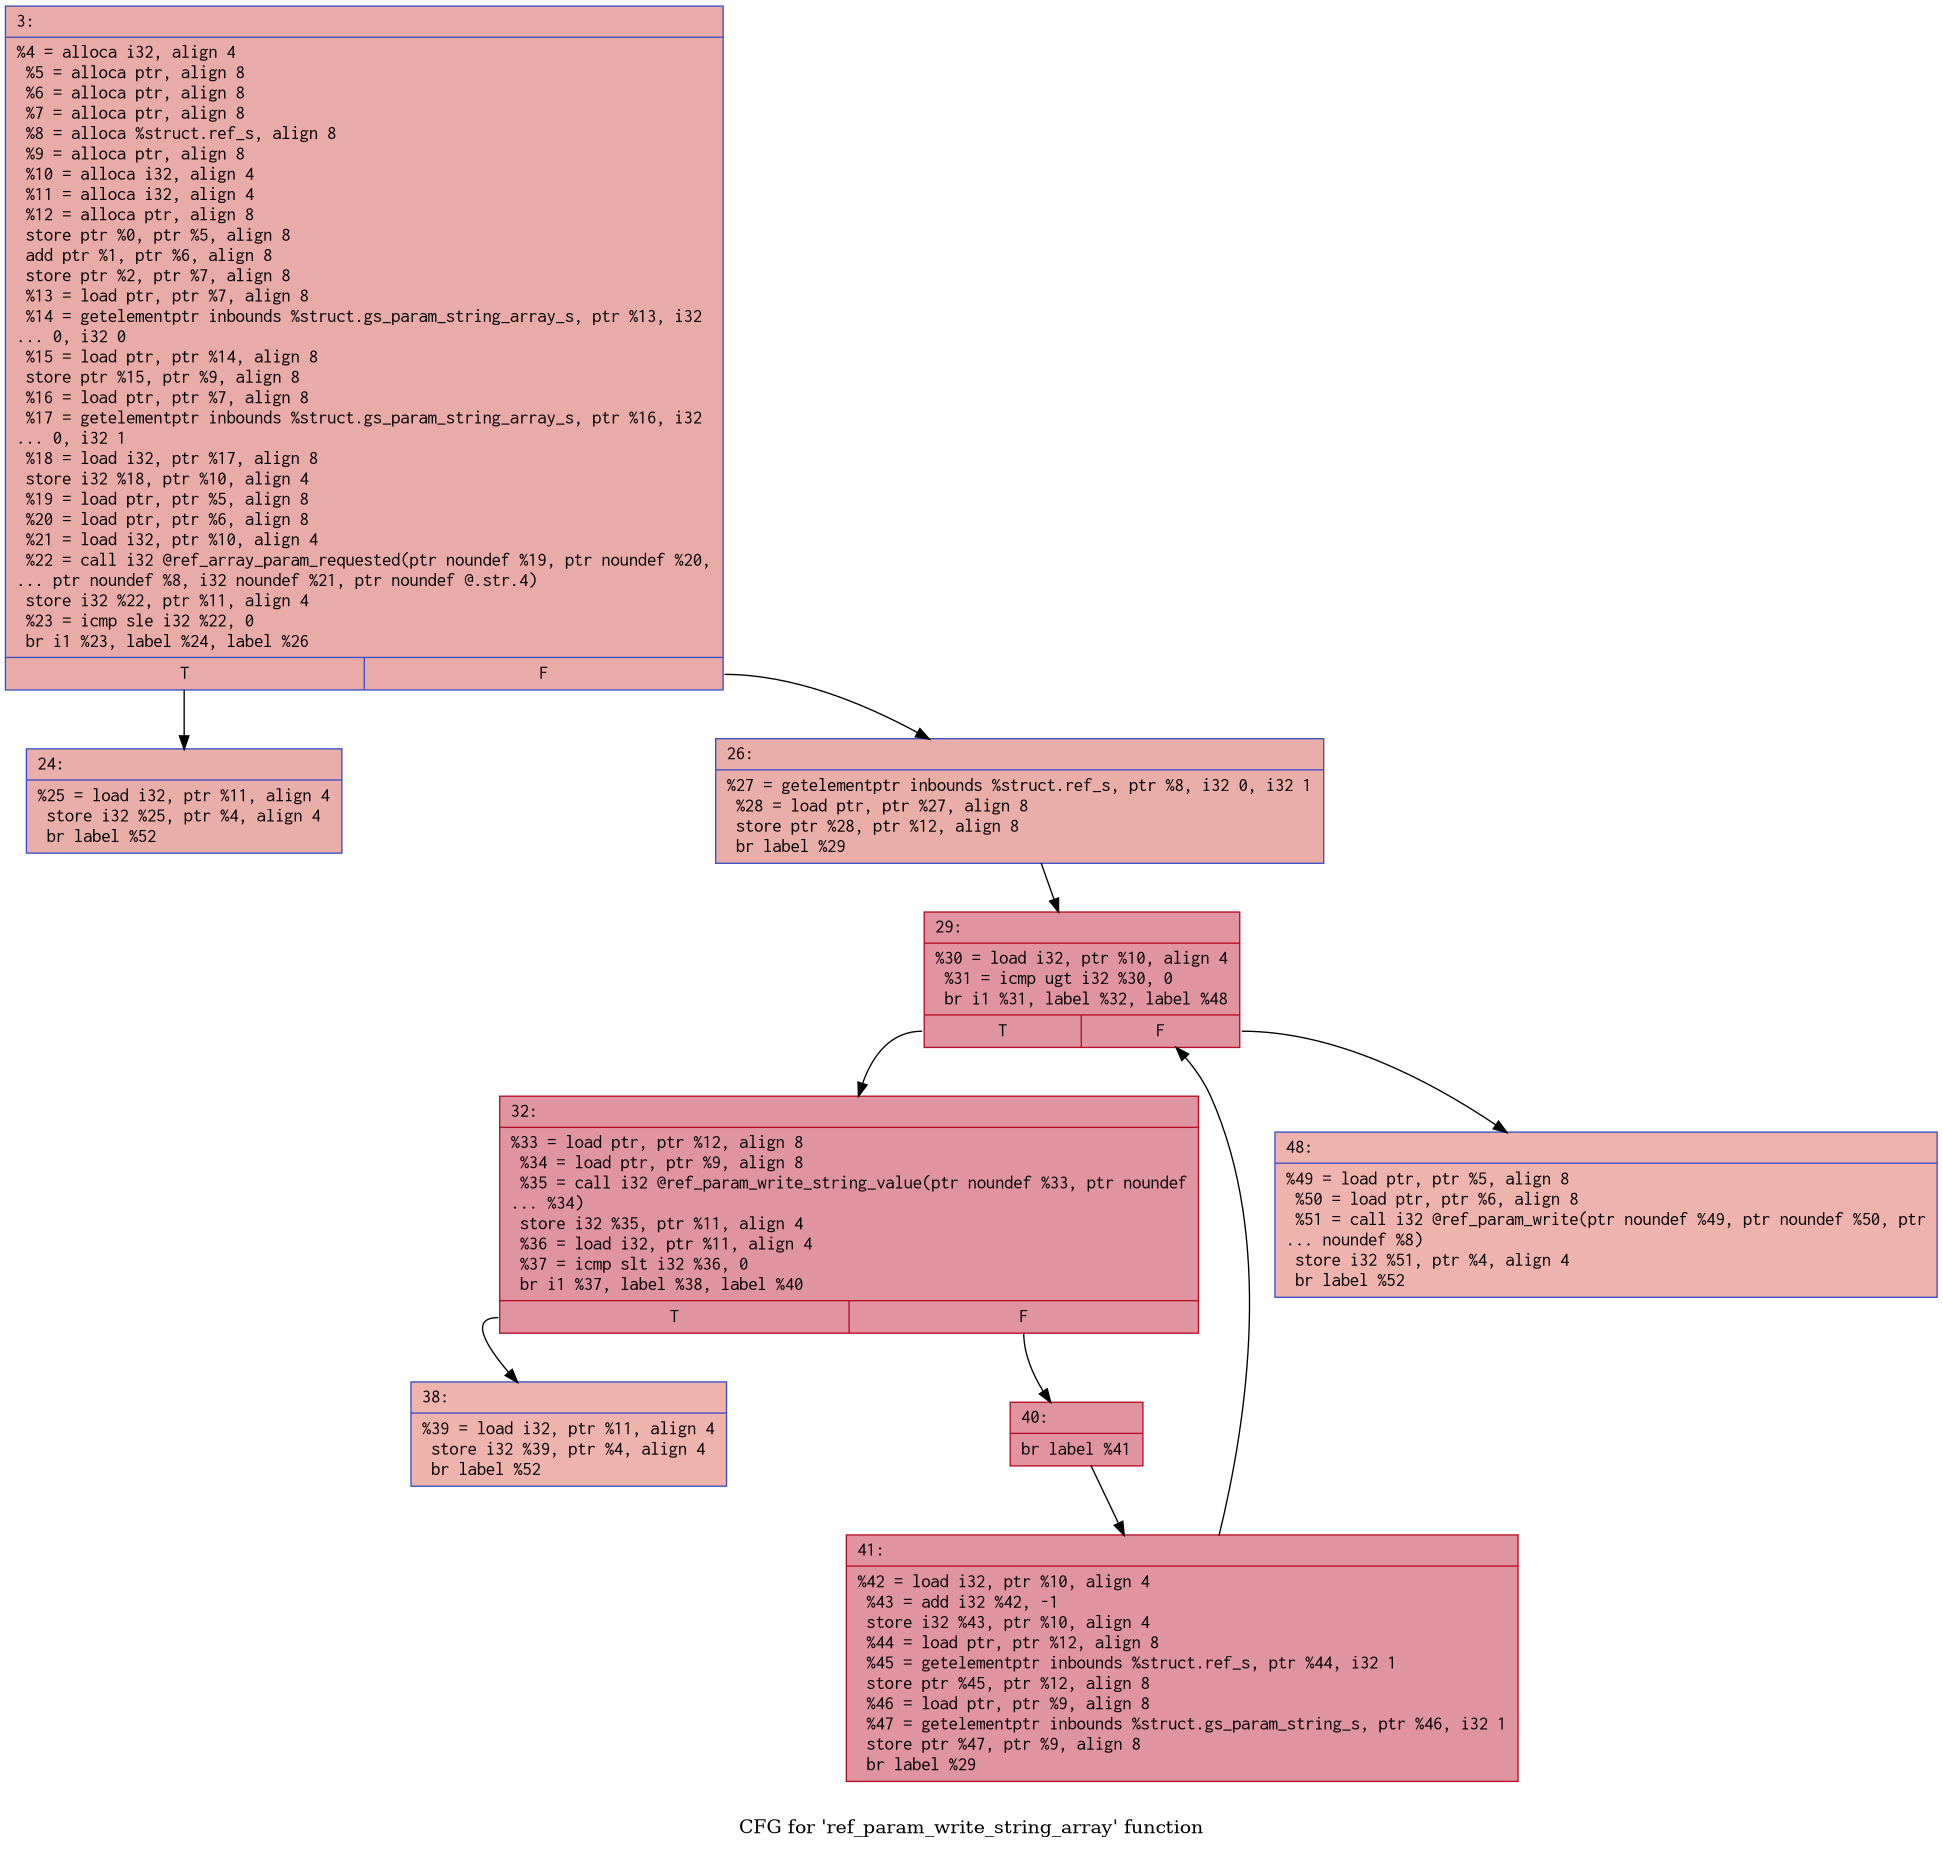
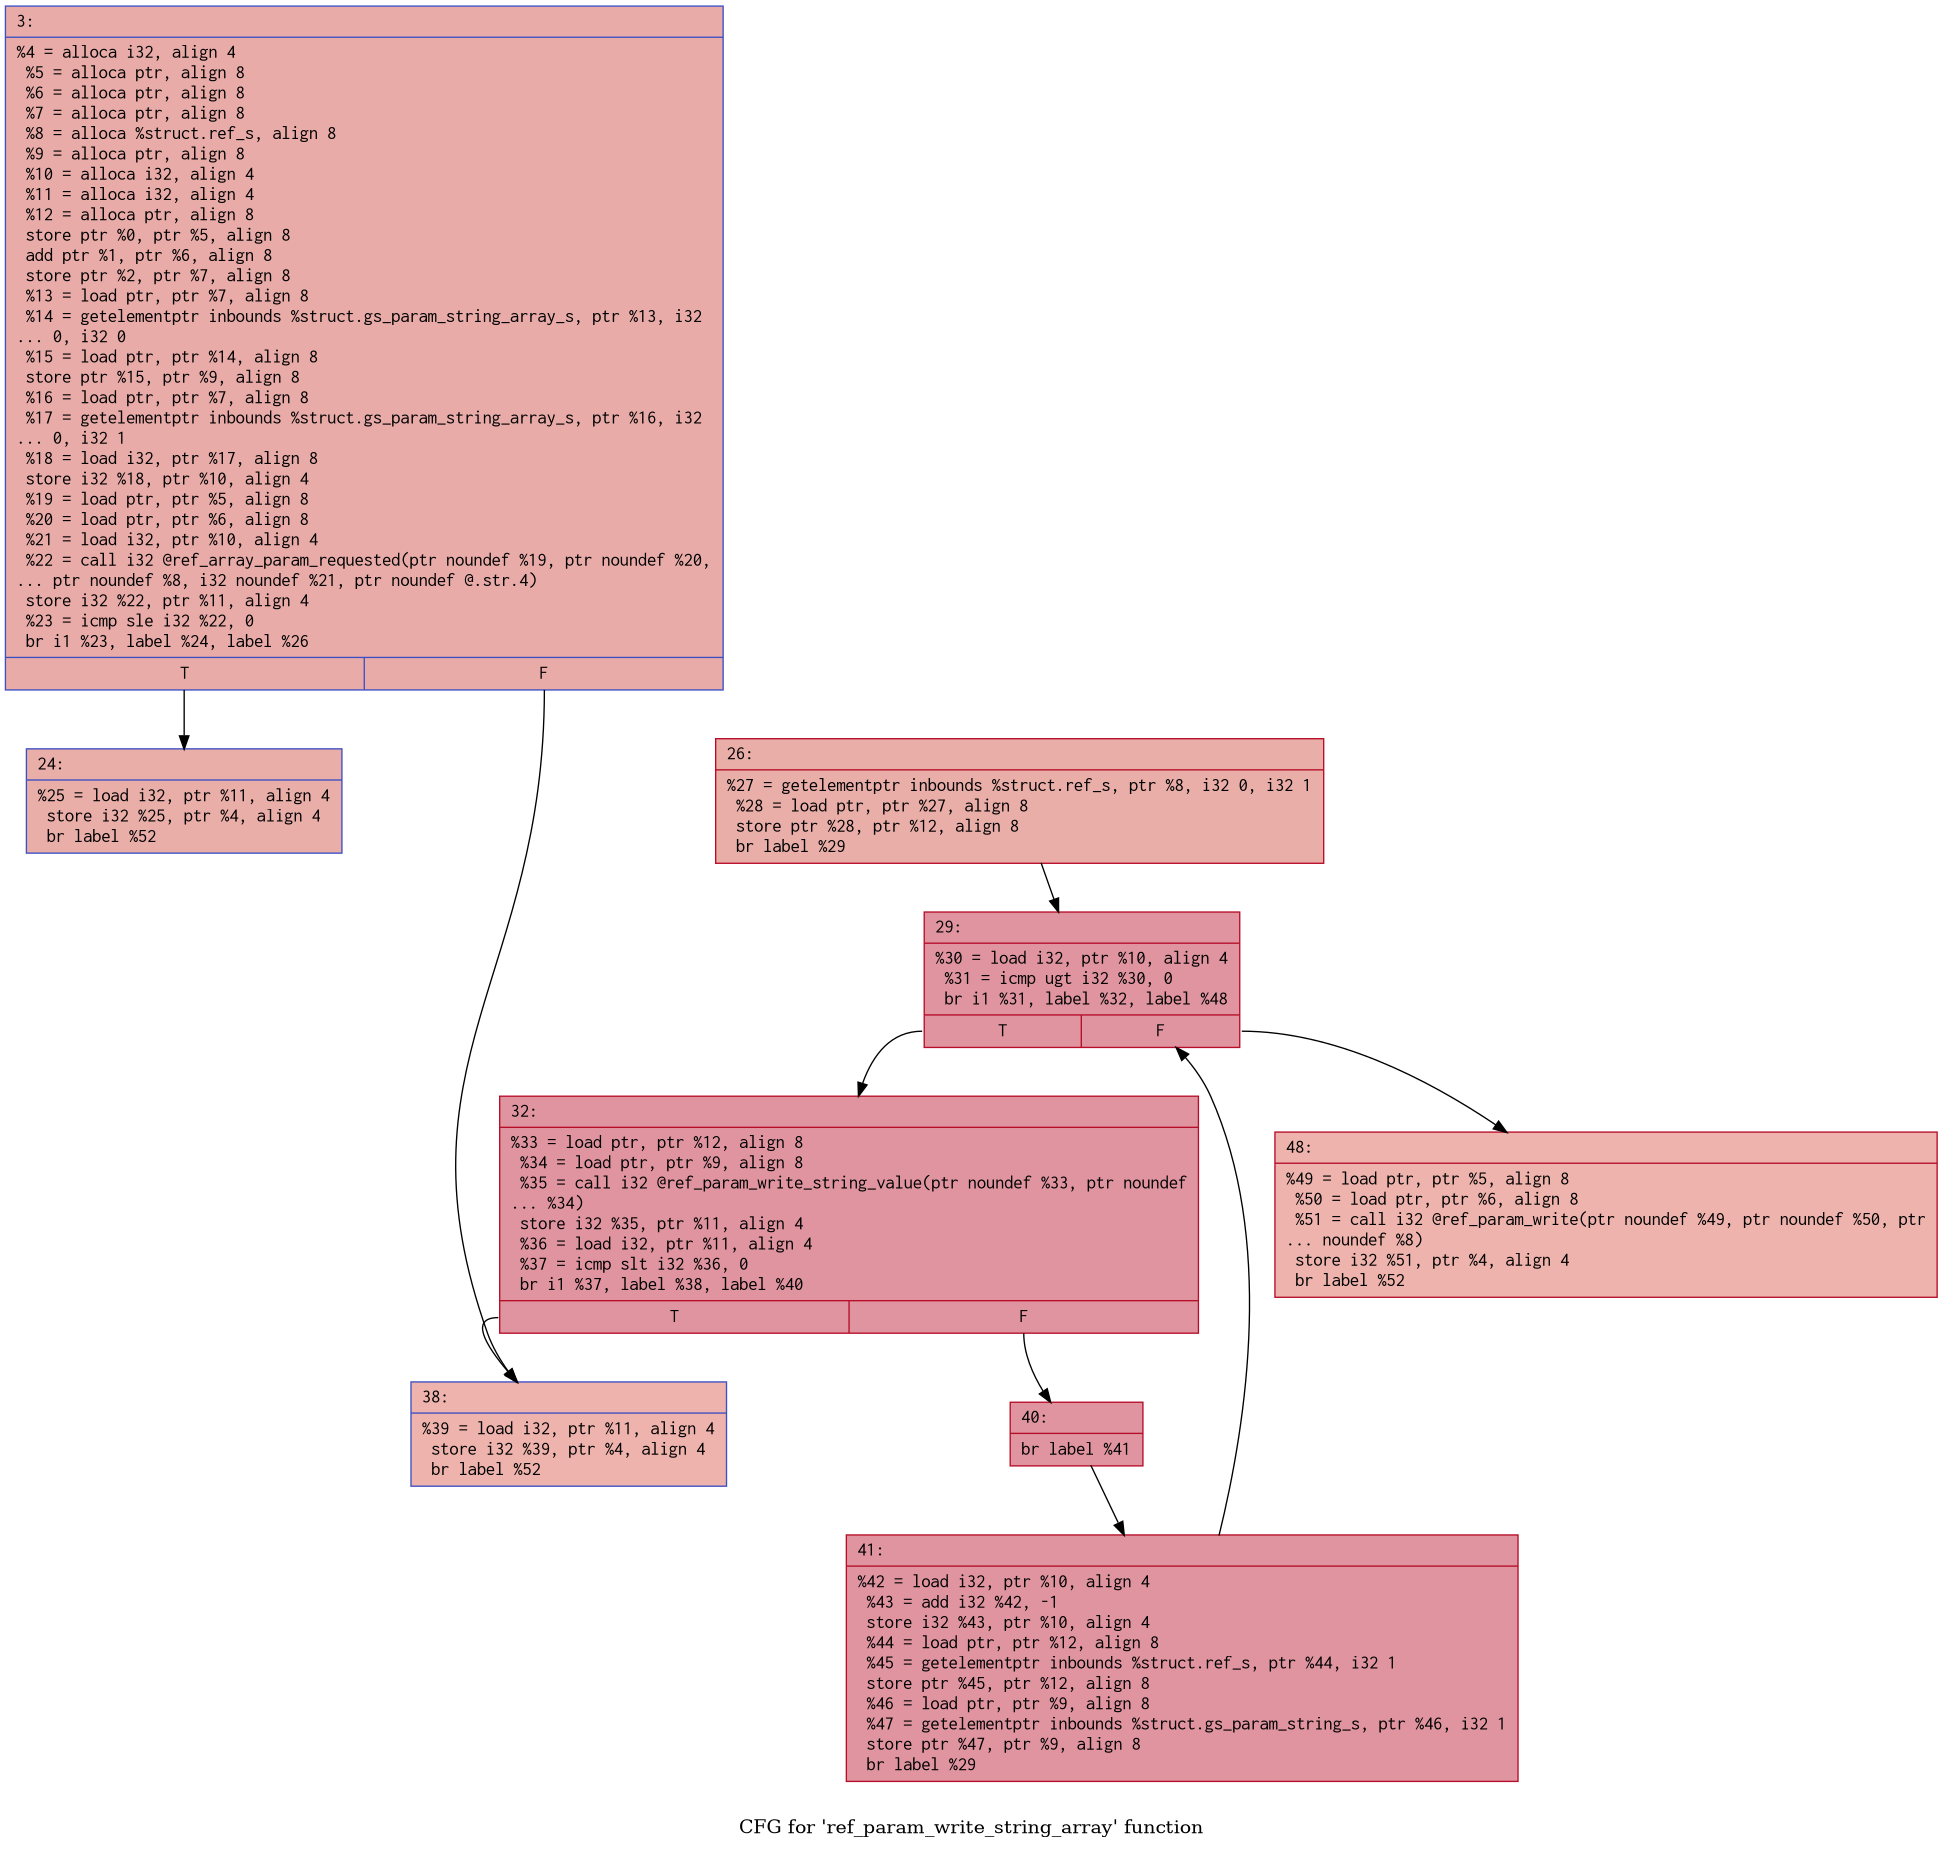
edge "3:" -> "26:": now "3:" -> "38:"
node "26:": color #3d50c3ff -> #b70d28ff
node "48:": color #3d50c3ff -> #b70d28ff
